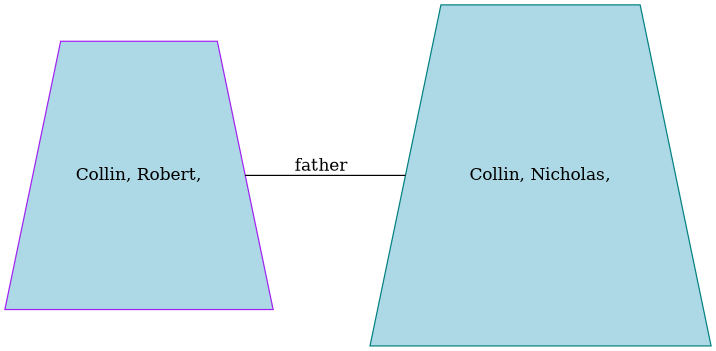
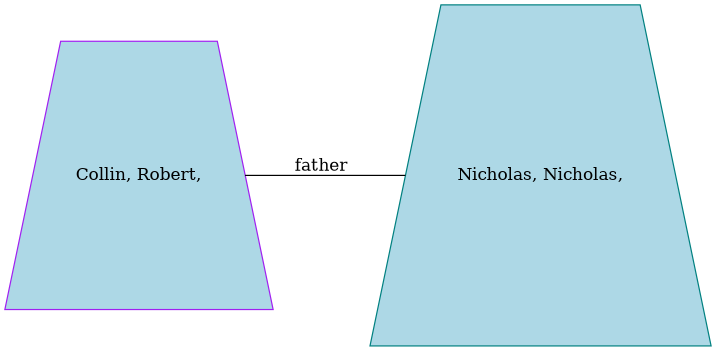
node "Collin, Nicholas,": label "Collin, Nicholas," -> "Nicholas, Nicholas,"
